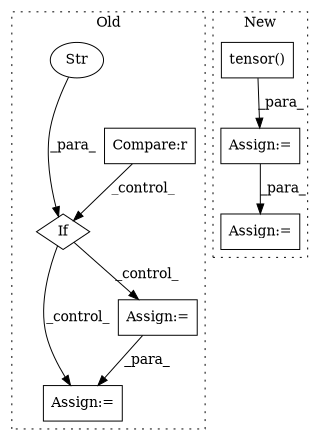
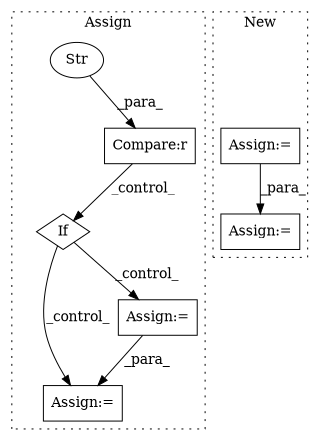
cluster "Old": label "Old" -> "Assign"
node "tensor()": removed
edge "Str" -> "If": now "Str" -> "Compare:r"
